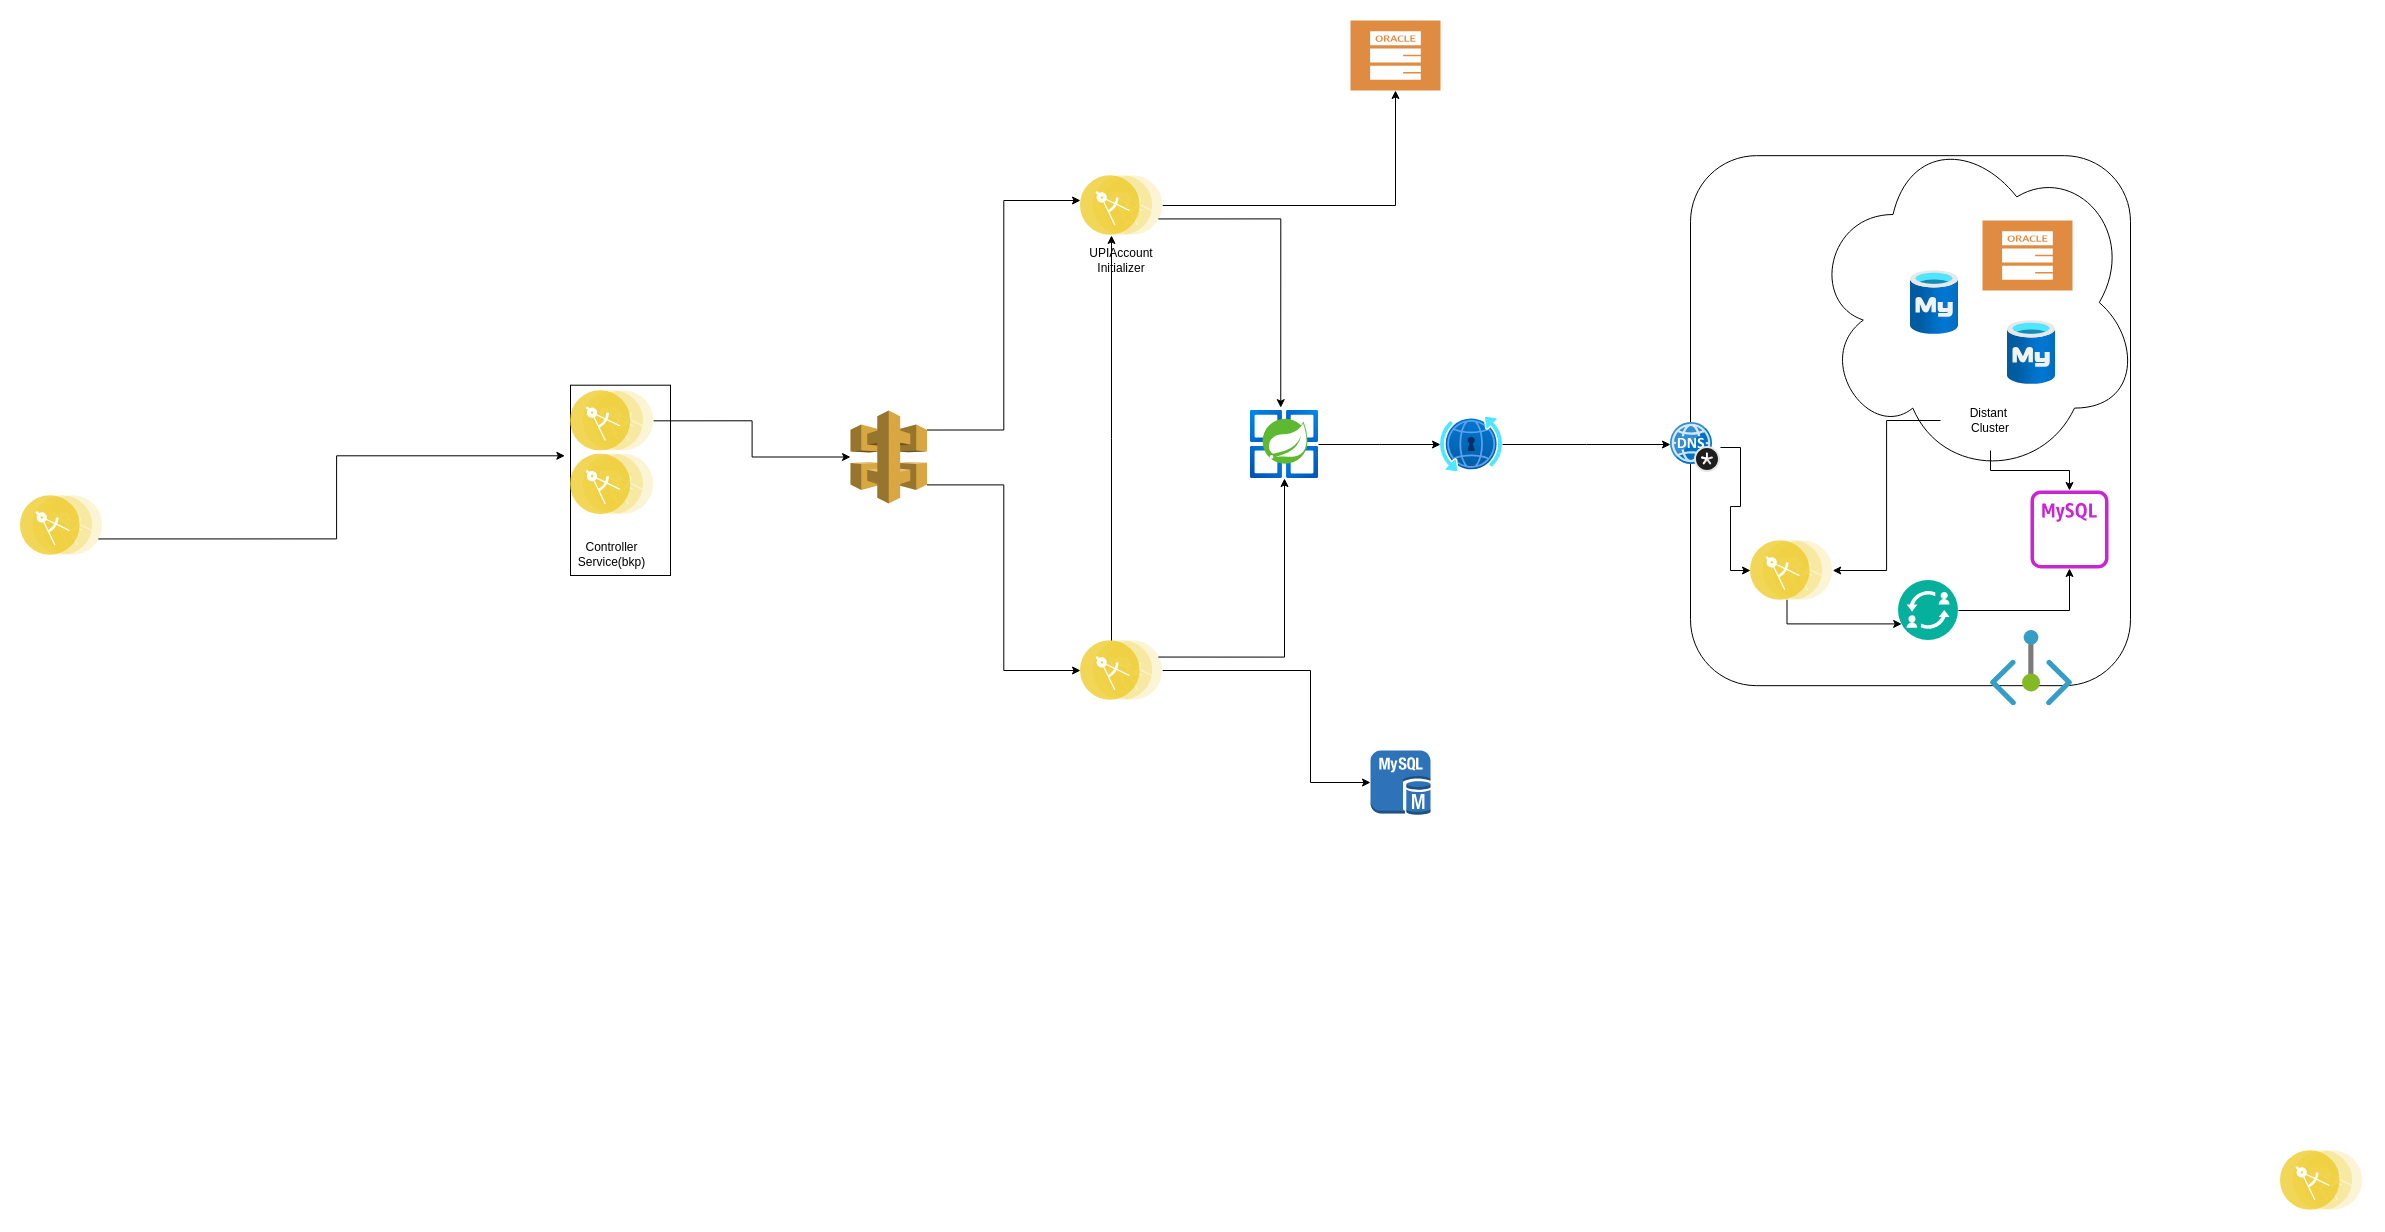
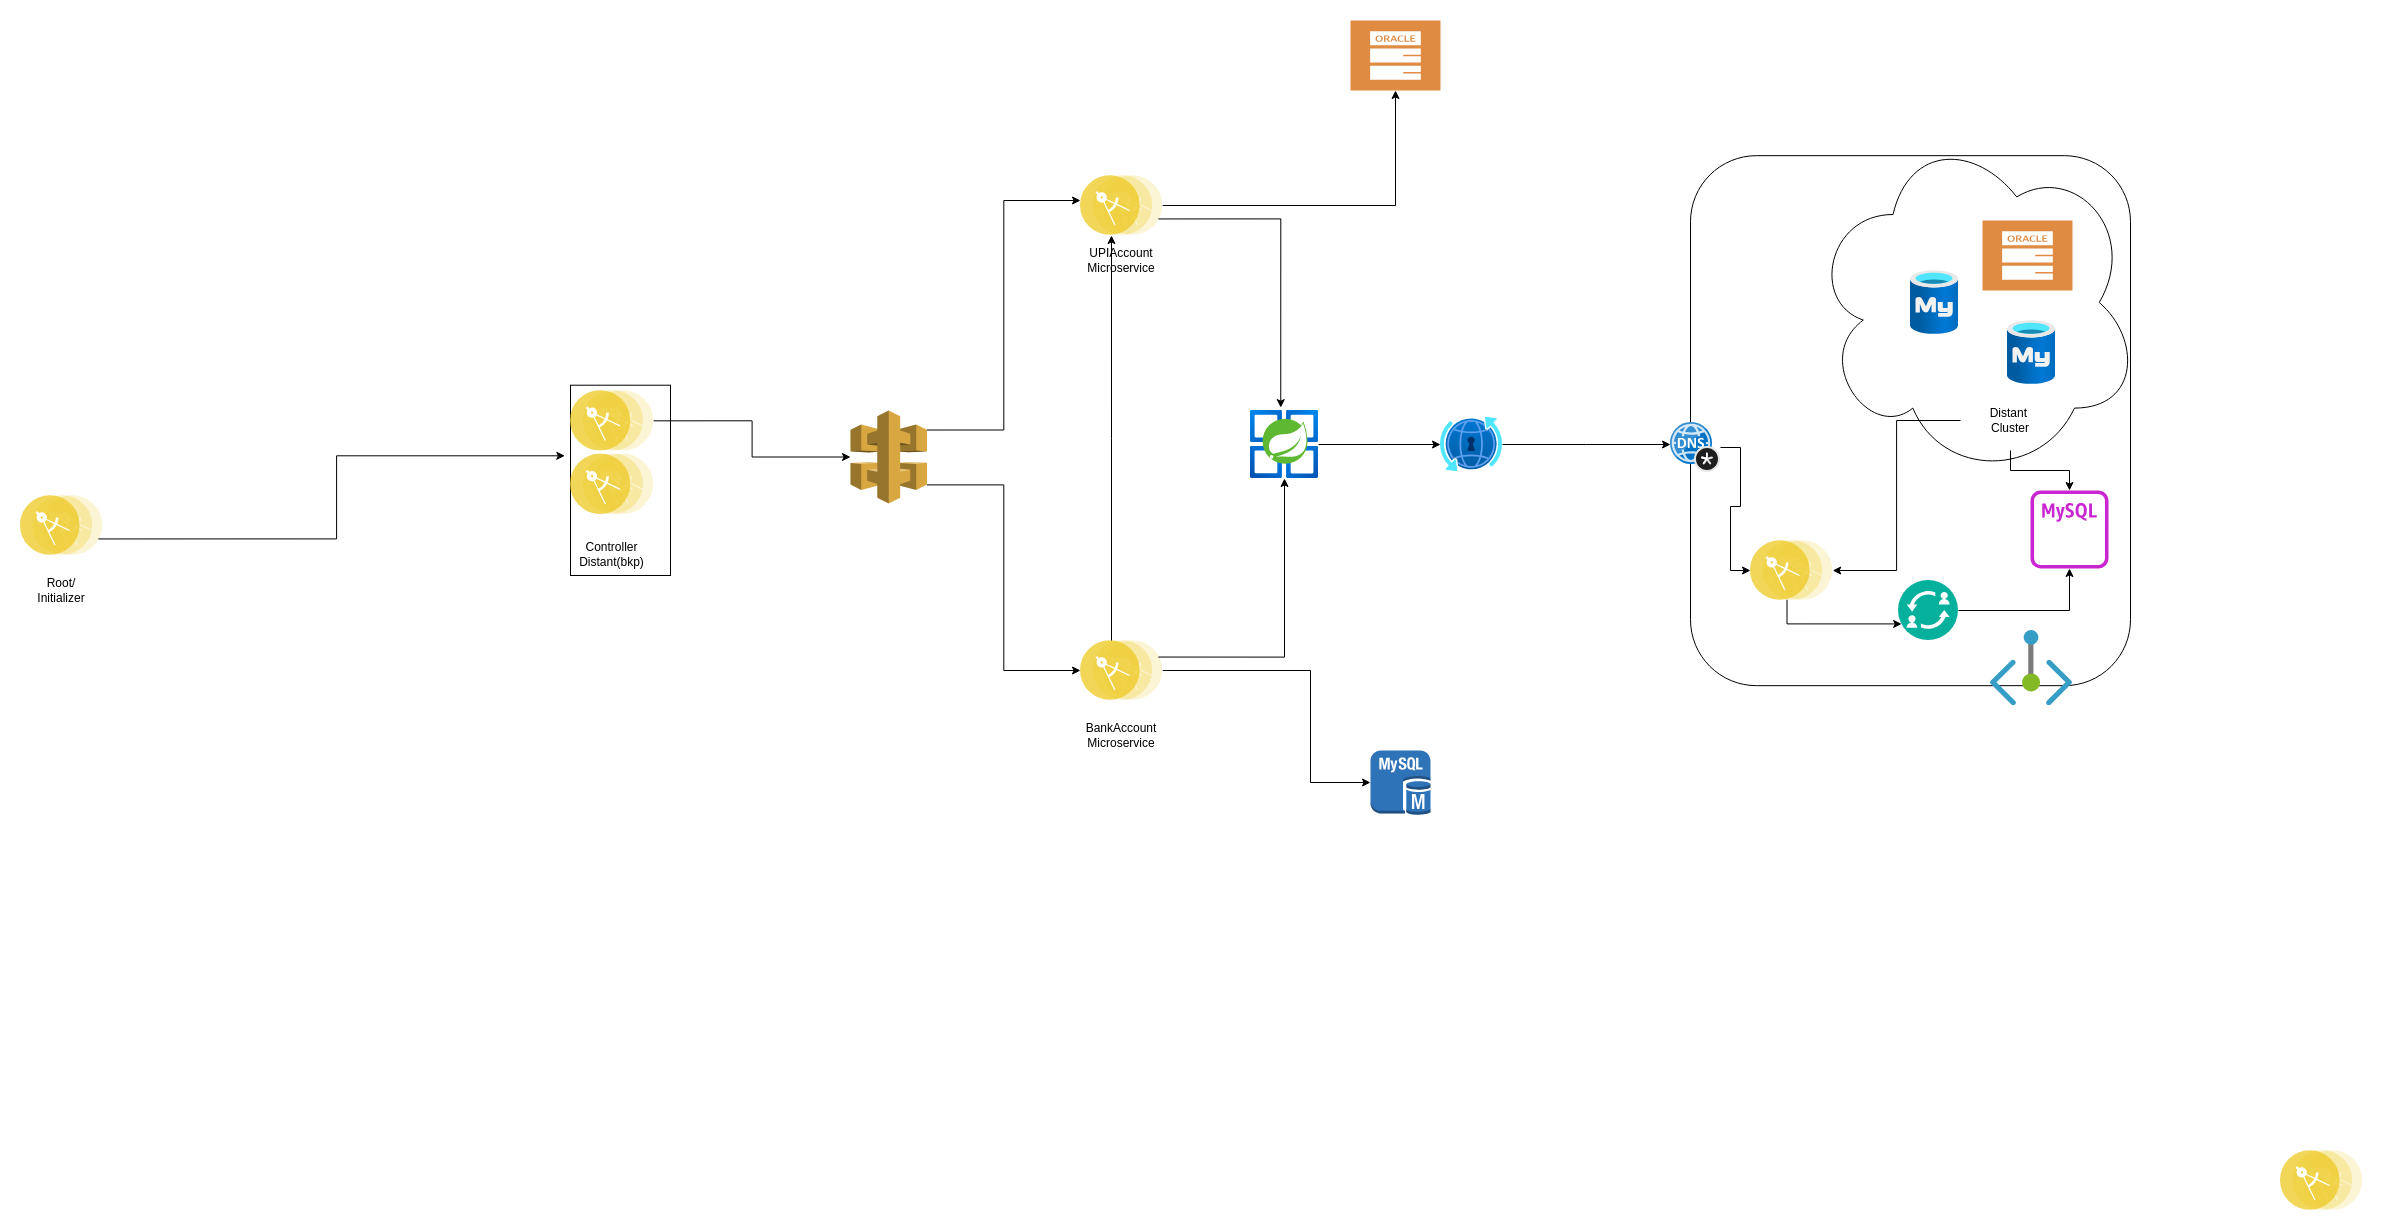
node "UPIAccount Initializer": label "UPIAccount Initializer" -> "UPIAccount Microservice"
node "Distant Cluster": moved (1991, 421) -> (2011, 421)
node "Controller Service(bkp)": label "Controller Service(bkp)" -> "Controller Distant(bkp)"
node "Root/ Initializer": added
node "BankAccount Microservice": added
